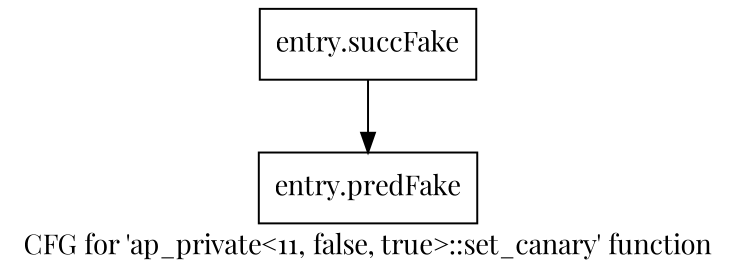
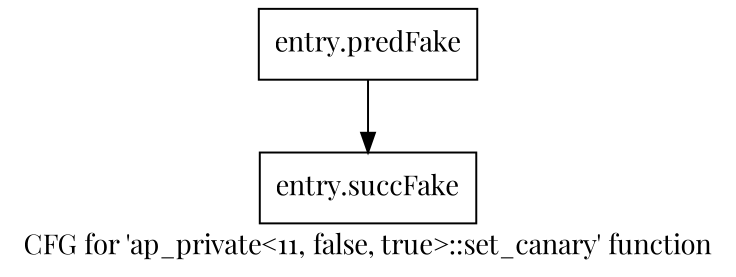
edge "entry.succFake" -> "entry.predFake": reversed
